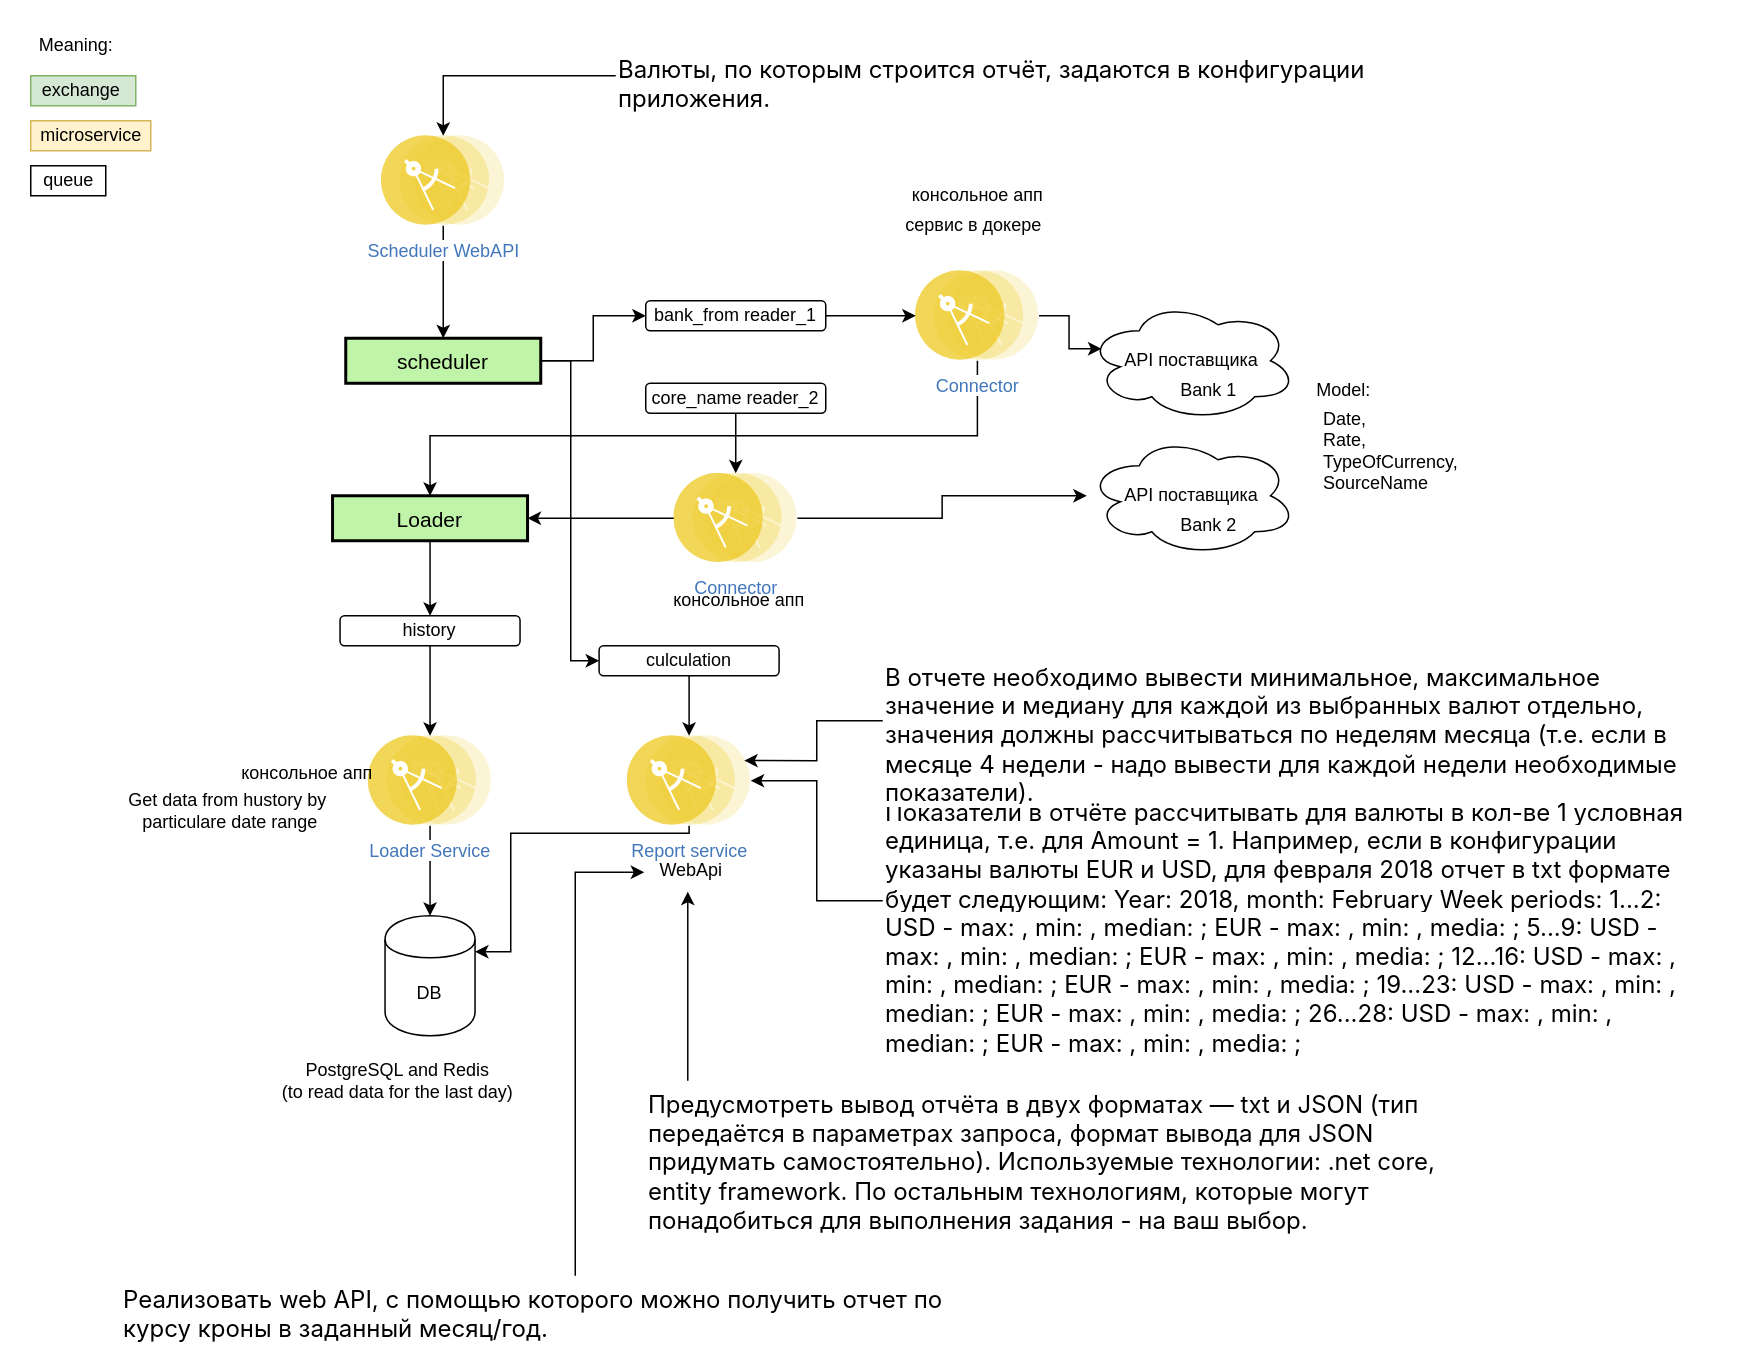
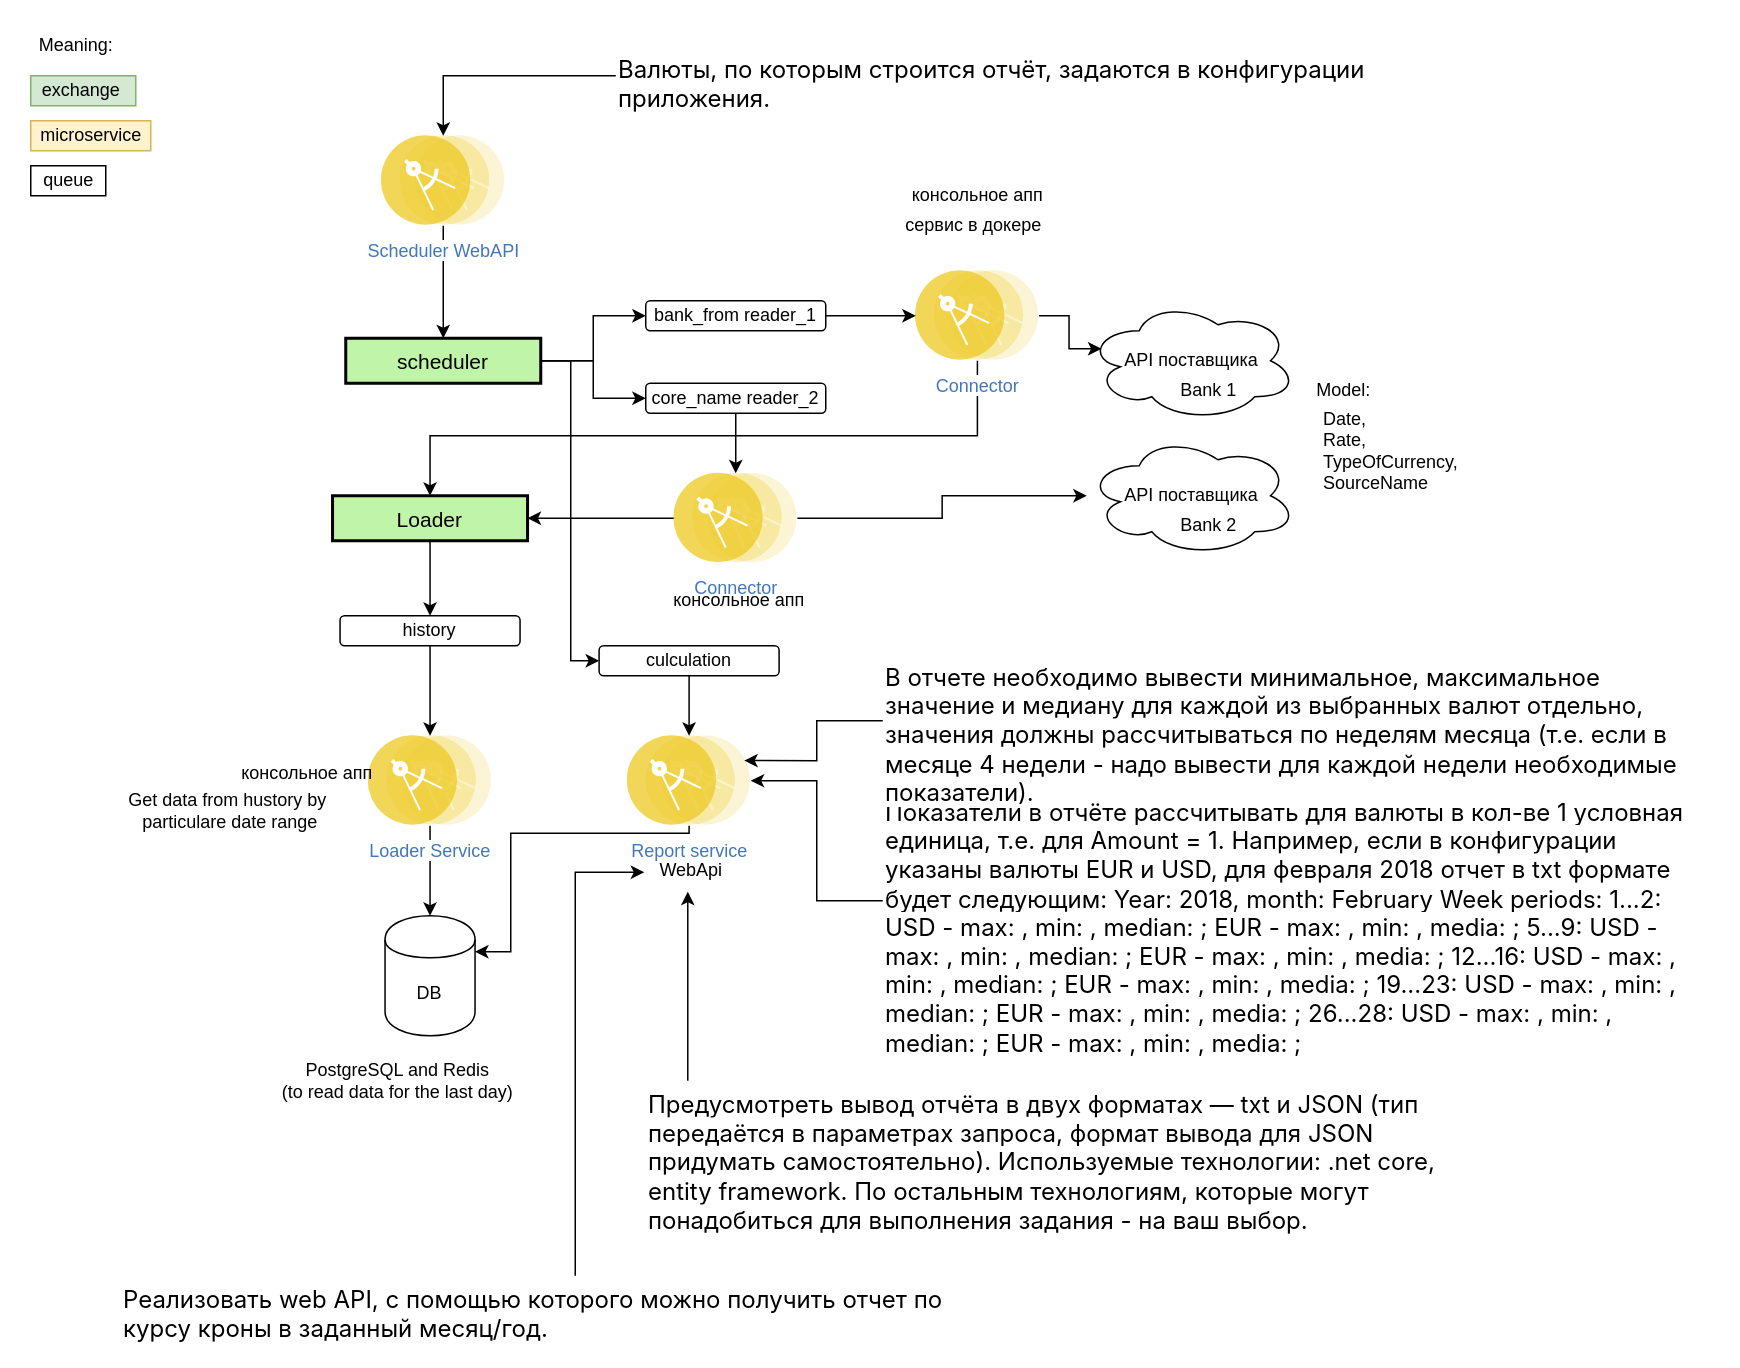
edge "scheduler" -> "core_name reader_2": added
